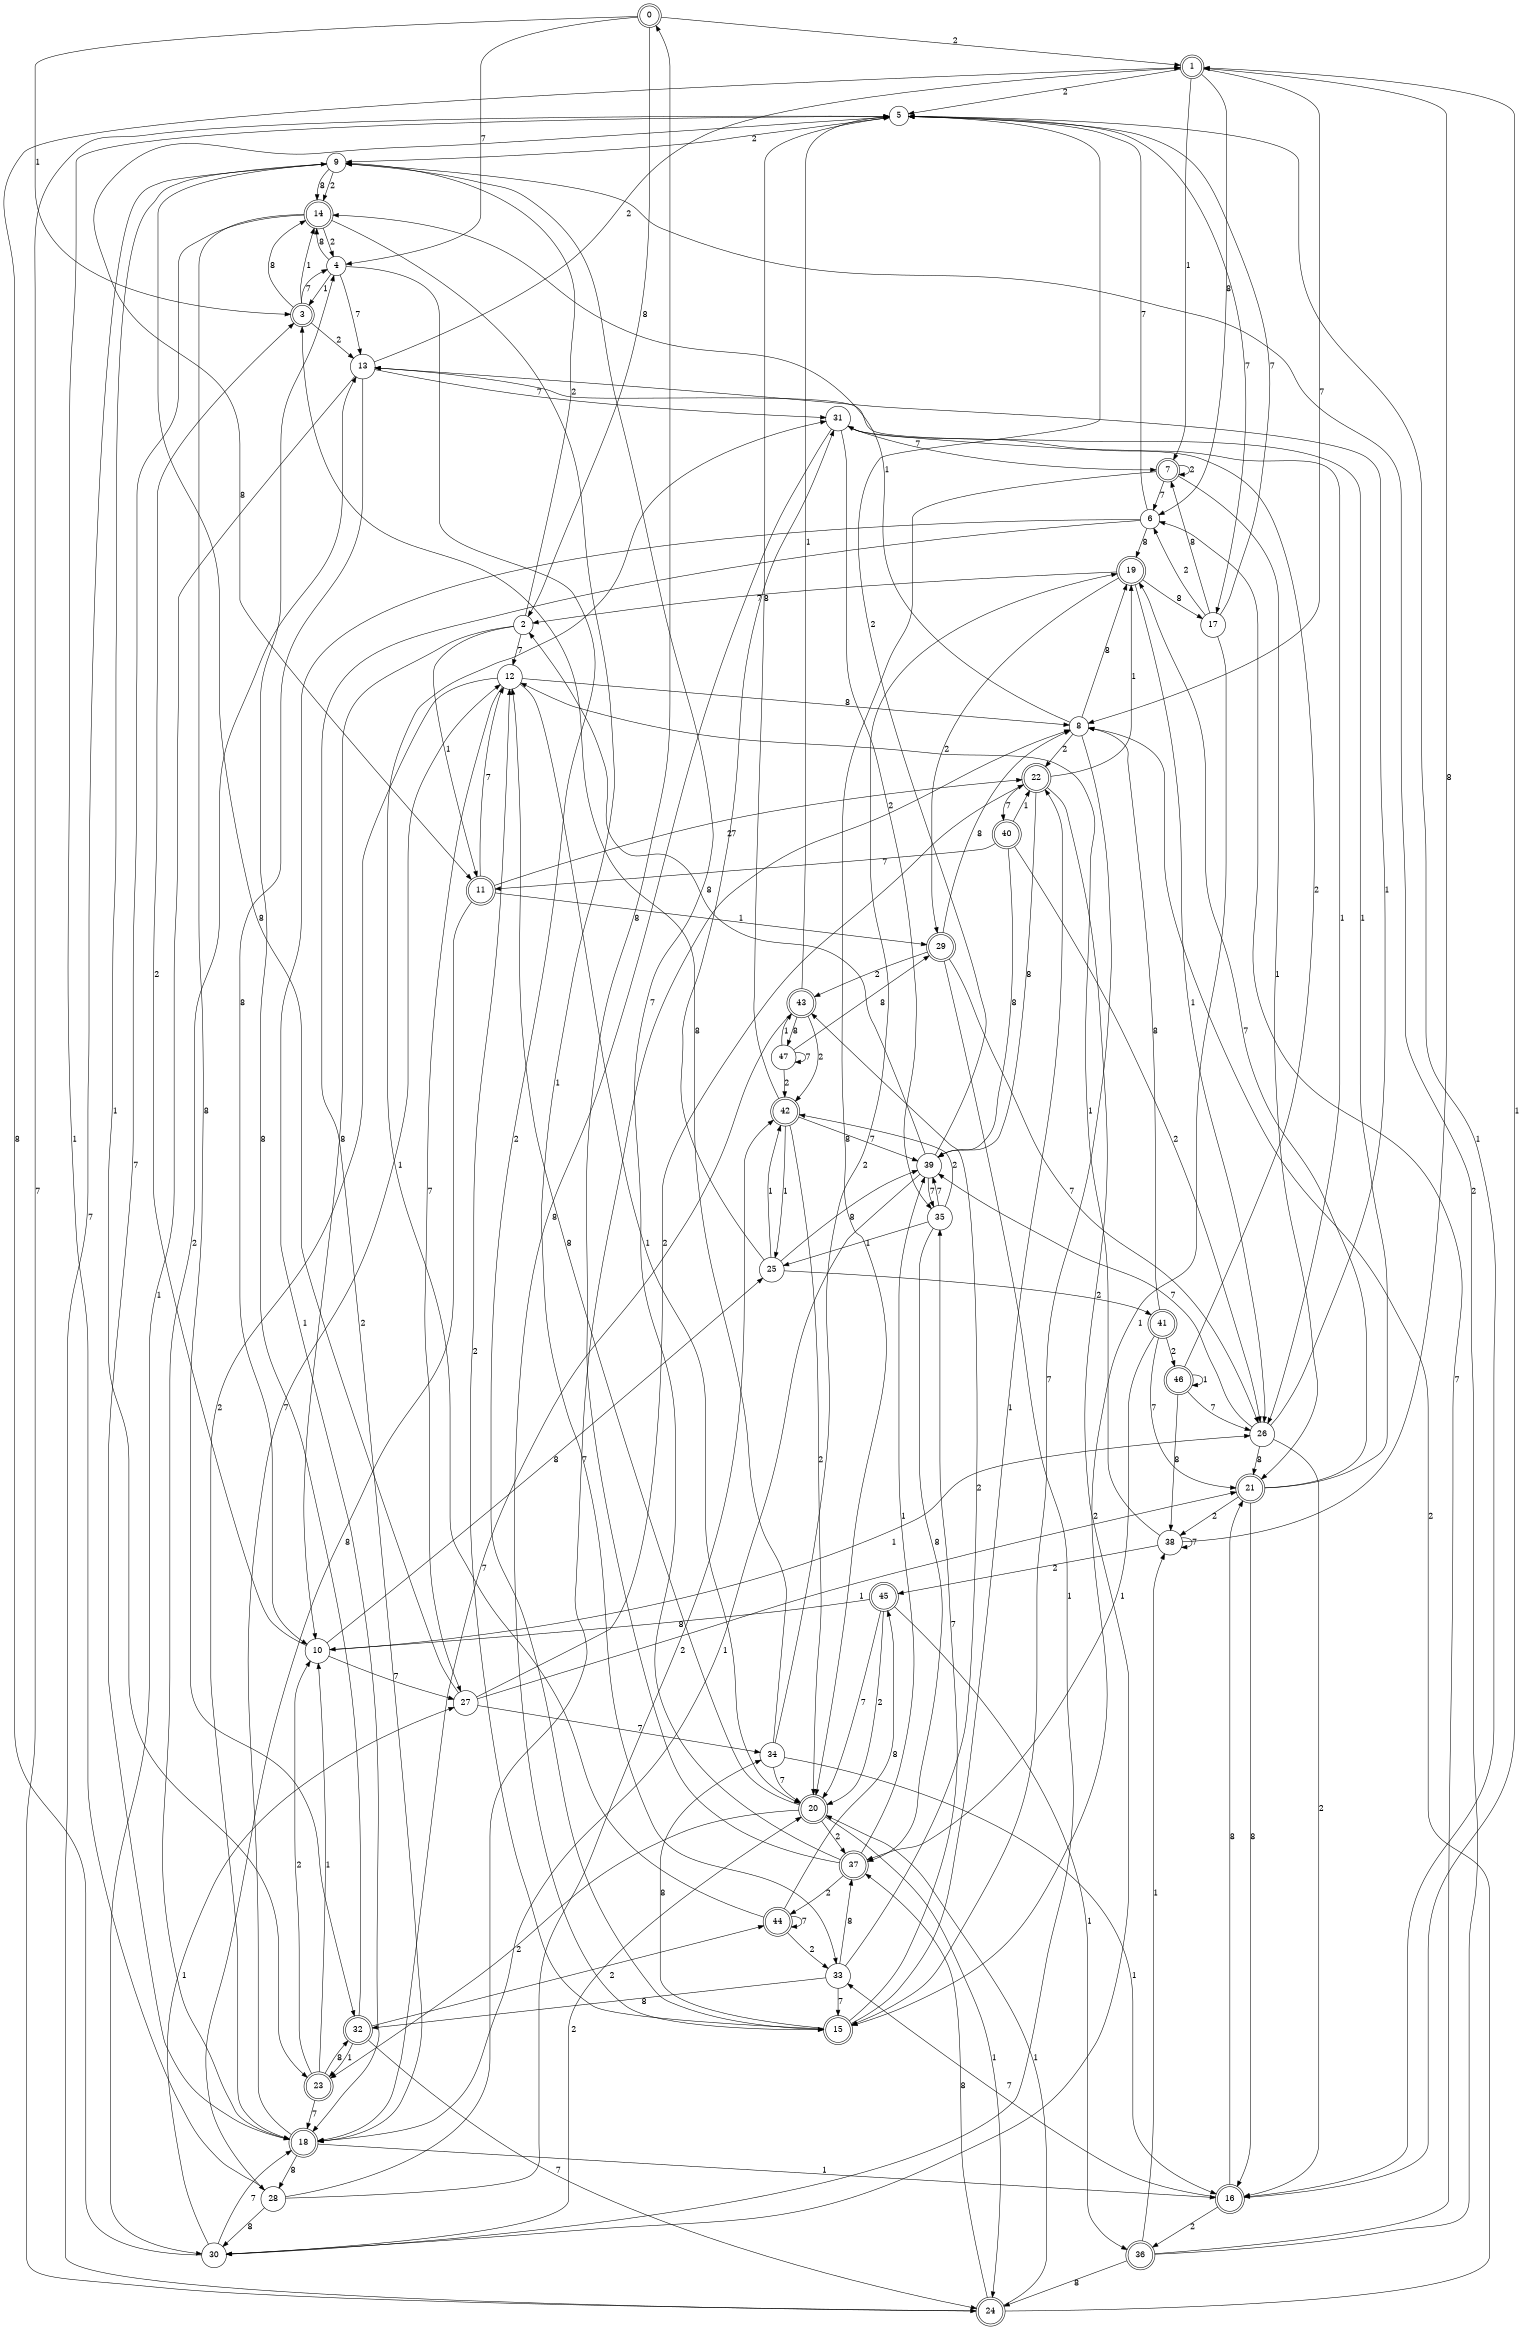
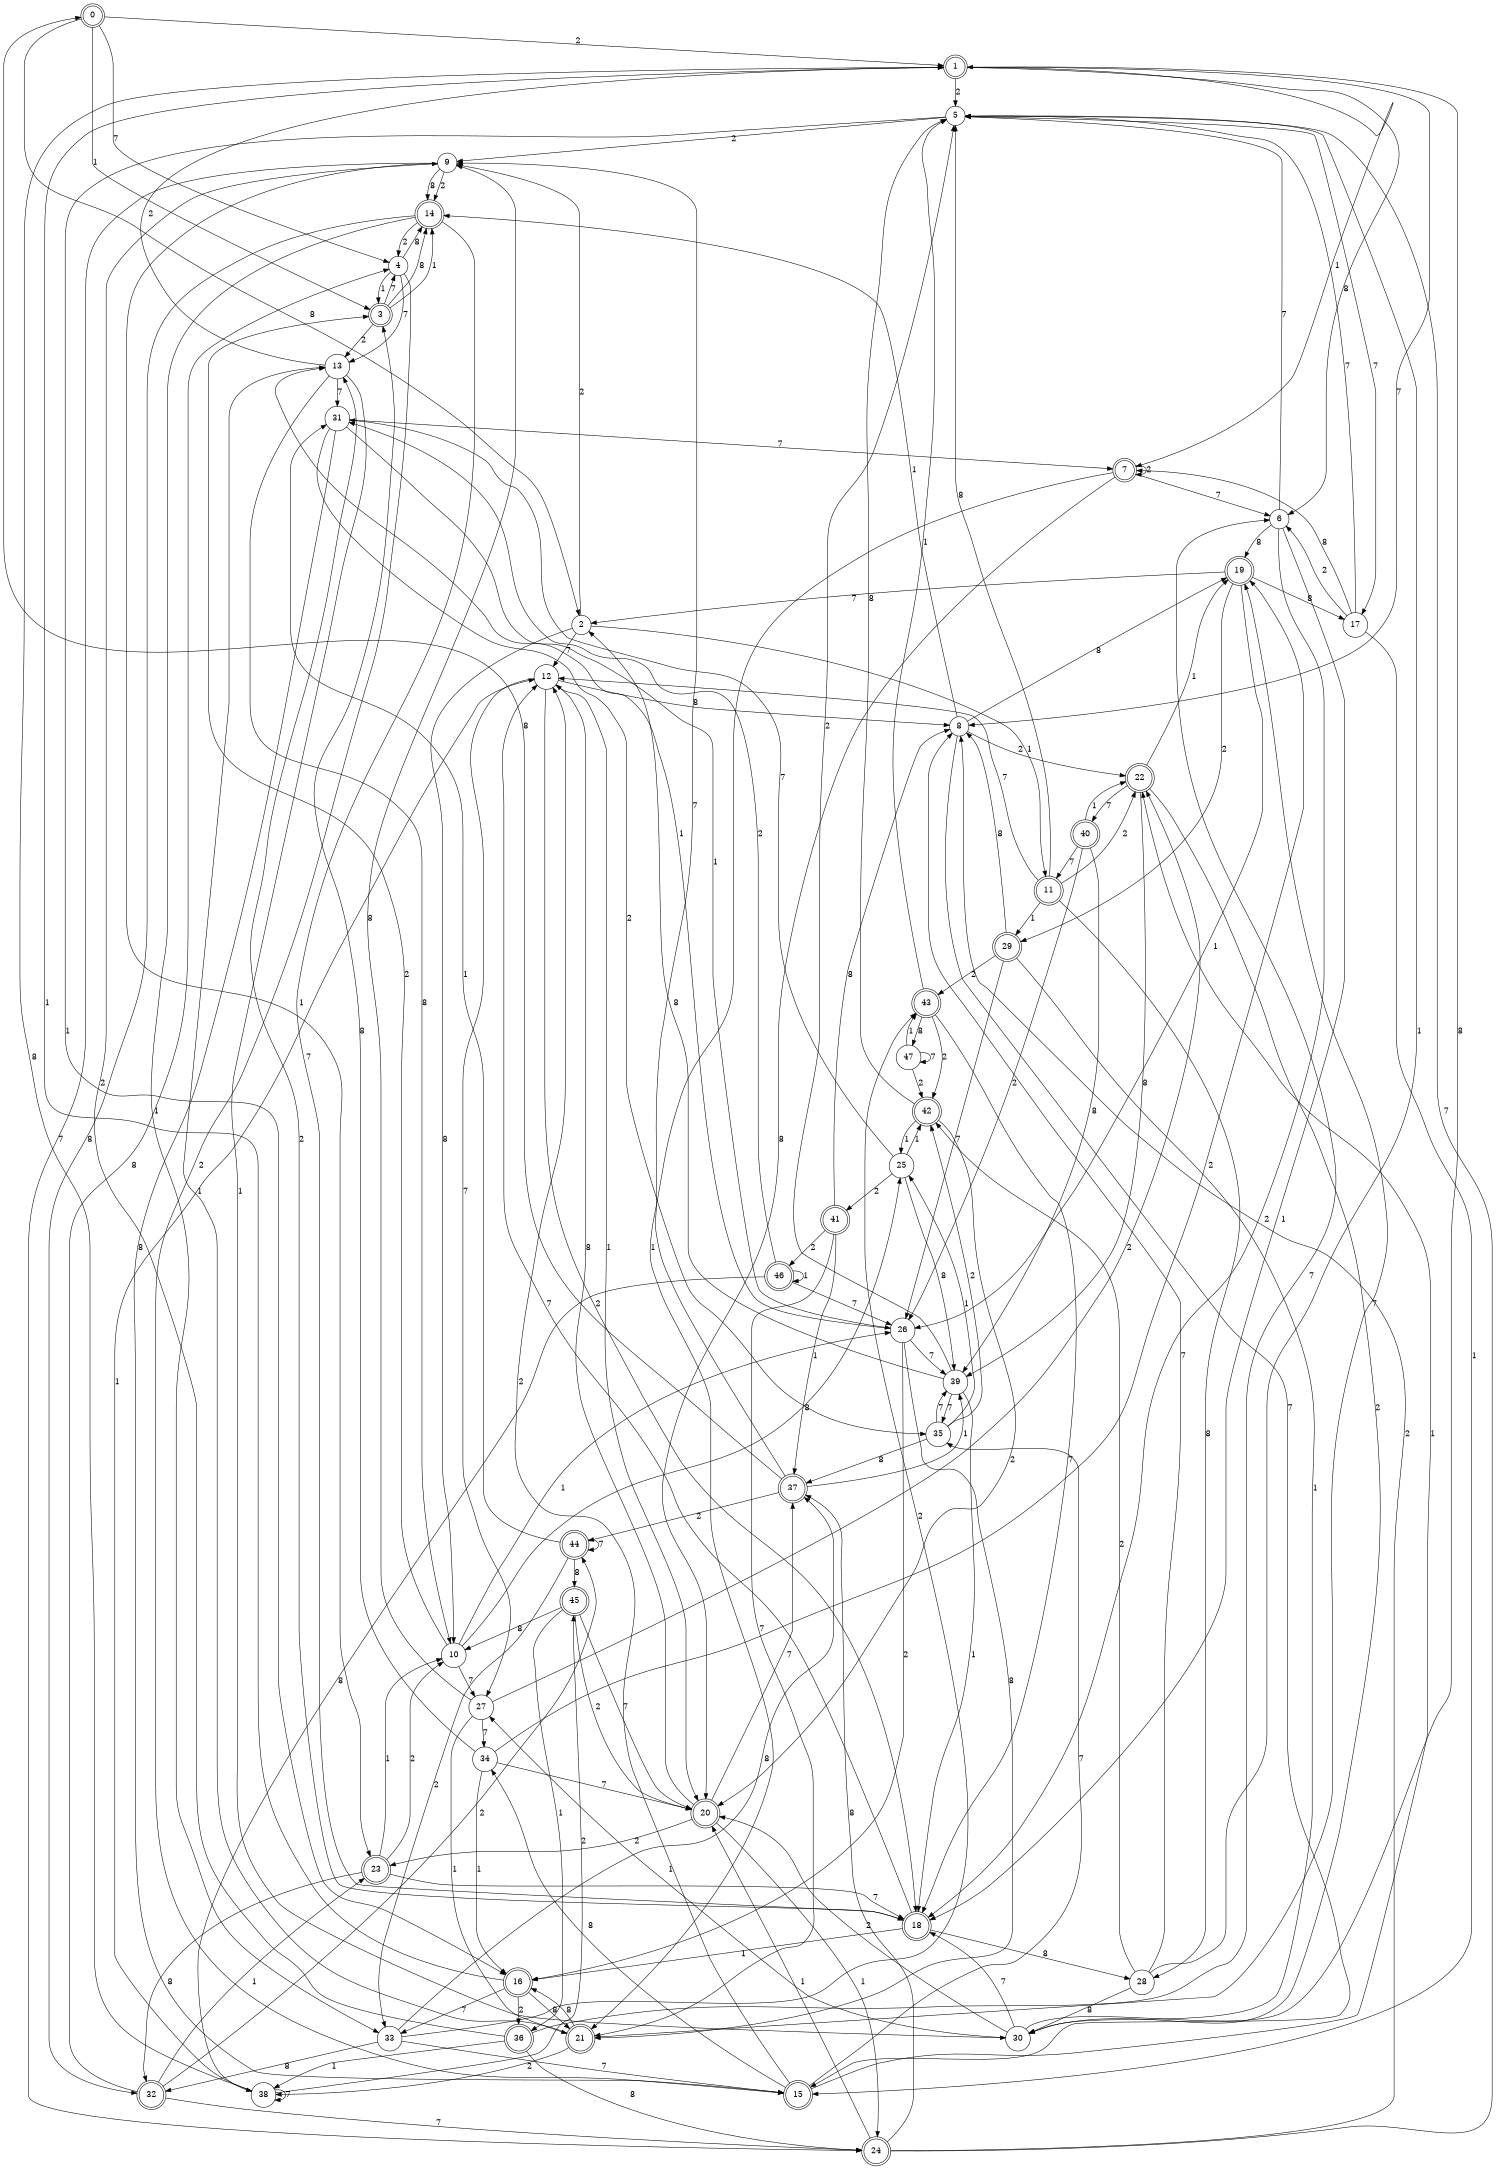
edge "5" -> "11": reversed
edge "47" -> "29": removed, label "8"
edge "42" -> "39": removed, label "7"
edge "20" -> "37": label "2" -> "7"
